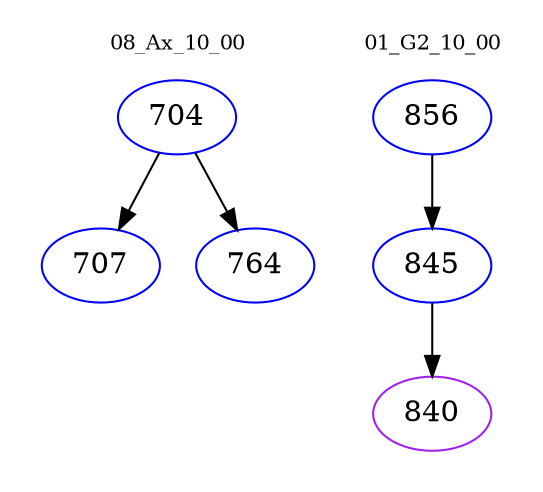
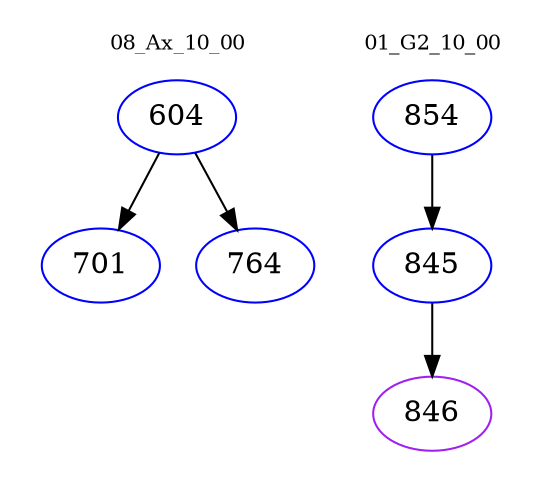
node "704": label "704" -> "604"
node "856": label "856" -> "854"
node "707": label "707" -> "701"
node "840": label "840" -> "846"
